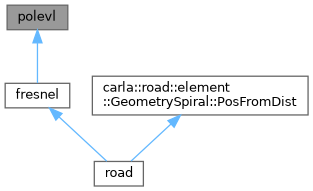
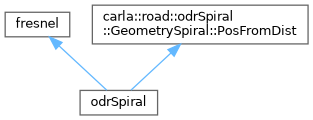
node "polevl": removed
node "carla::road::element ::GeometrySpiral::PosFromDist": label "carla::road::element ::GeometrySpiral::PosFromDist" -> "carla::road::odrSpiral ::GeometrySpiral::PosFromDist"
node "road": label "road" -> "odrSpiral"
